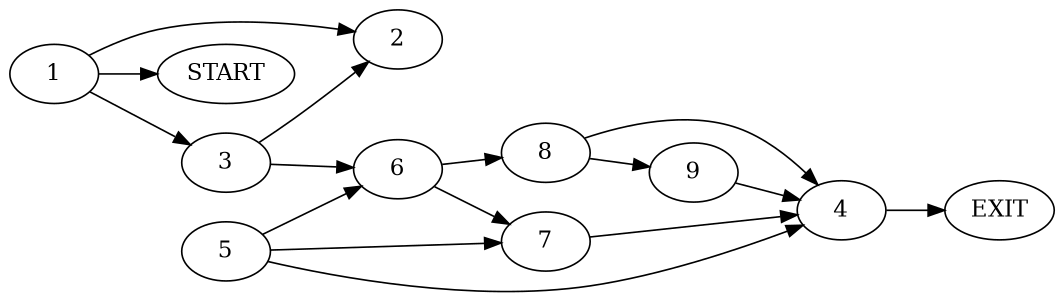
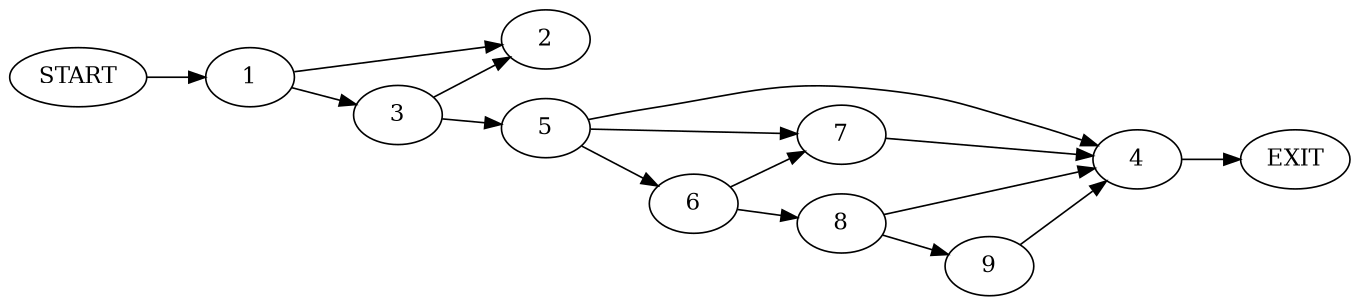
edge "1" -> "START": reversed
edge "3" -> "6": now "3" -> "5"
